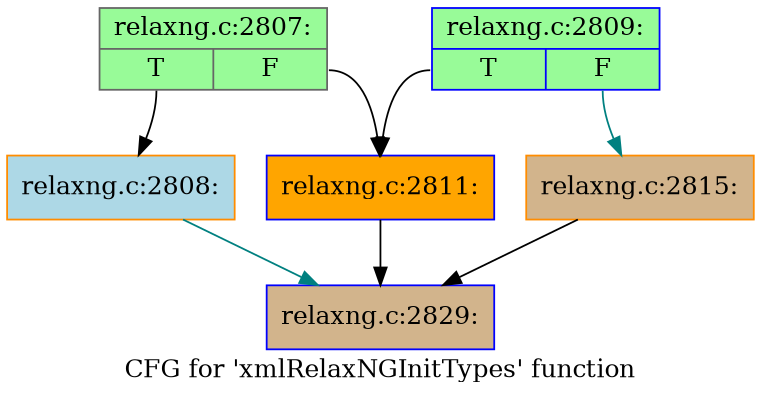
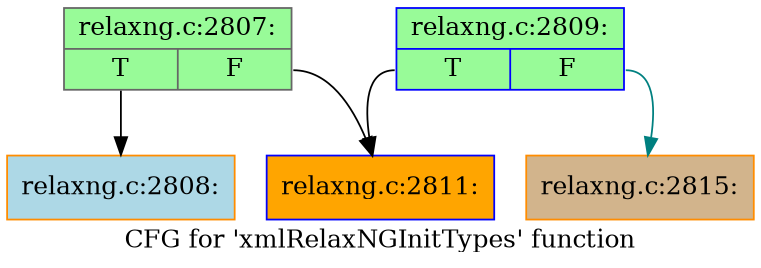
node "relaxng.c:2829:": removed
